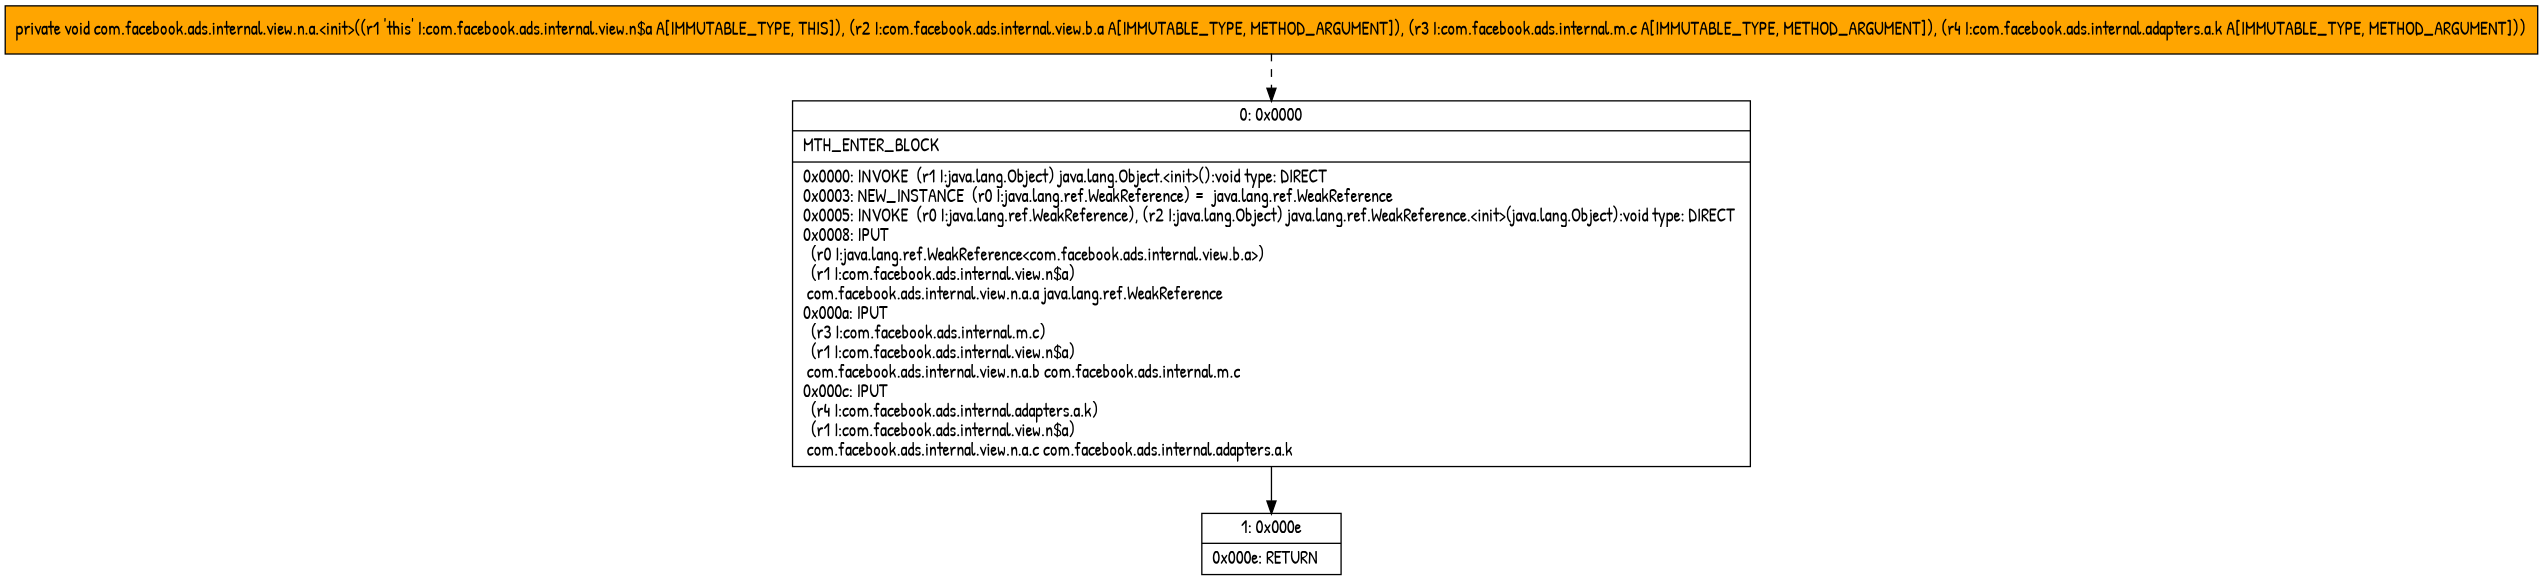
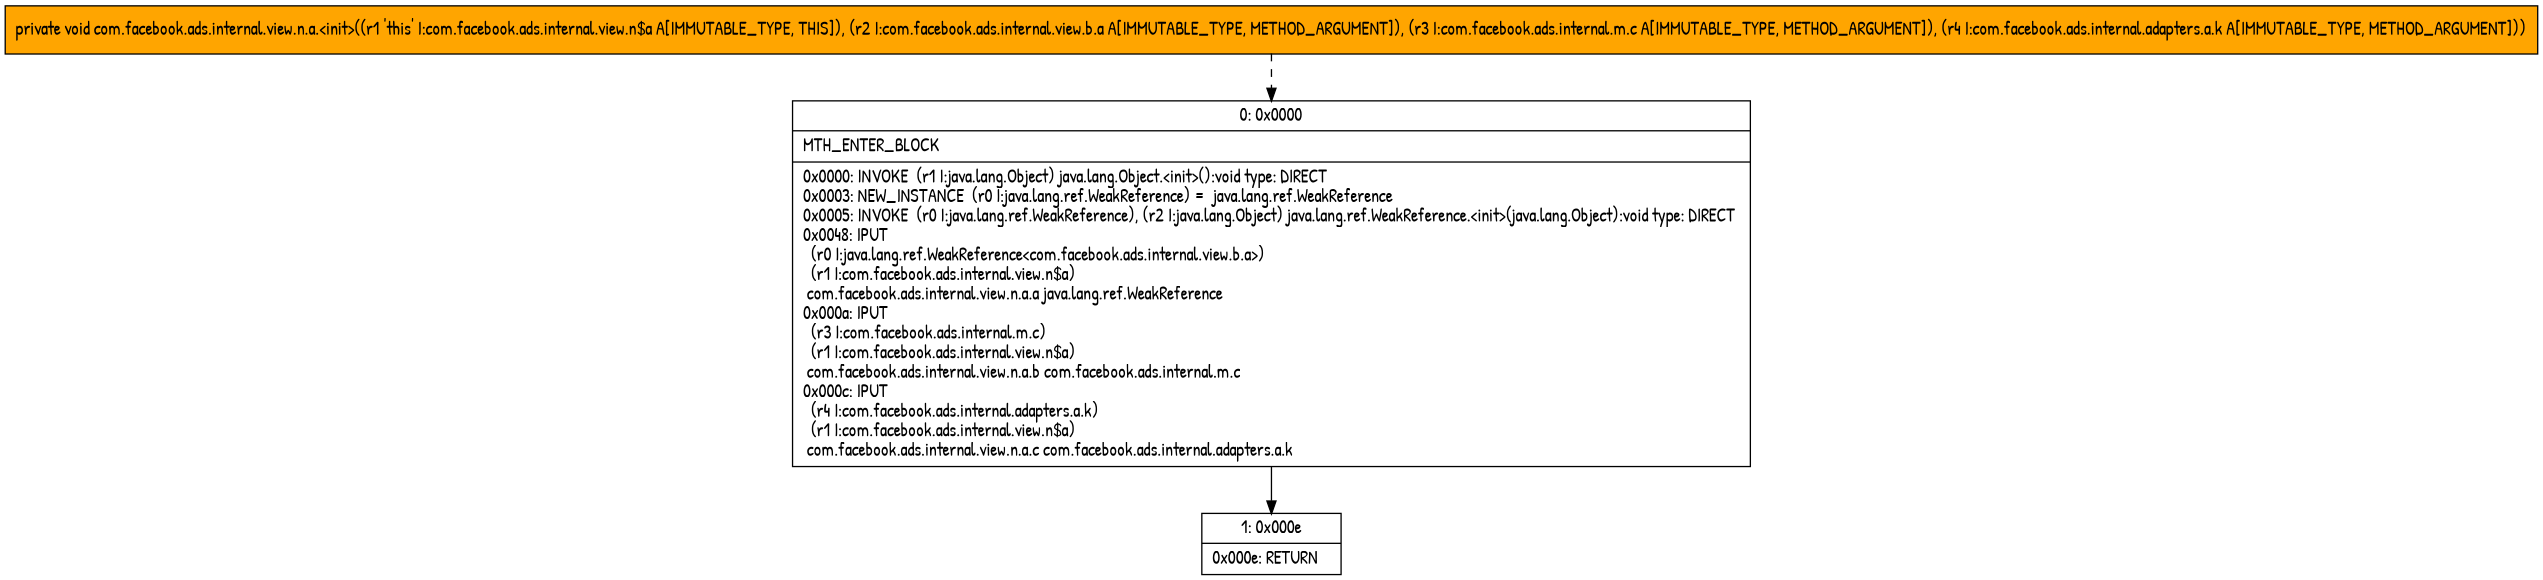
node "0: 0x0000": text "0x0008: IPUT" -> "0x0048: IPUT"
